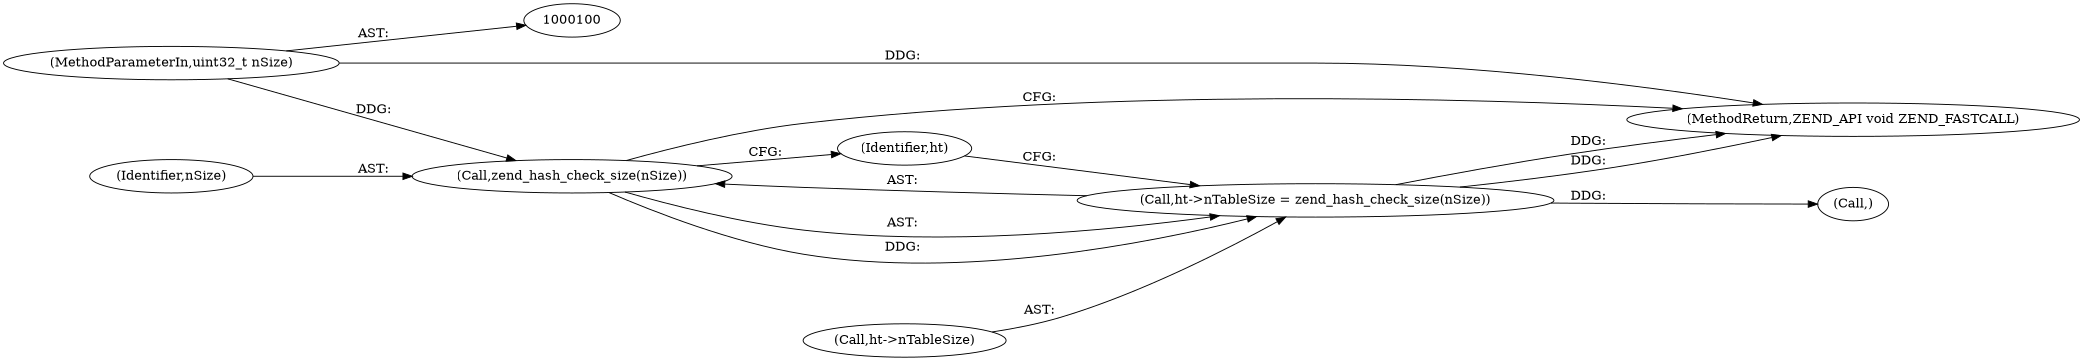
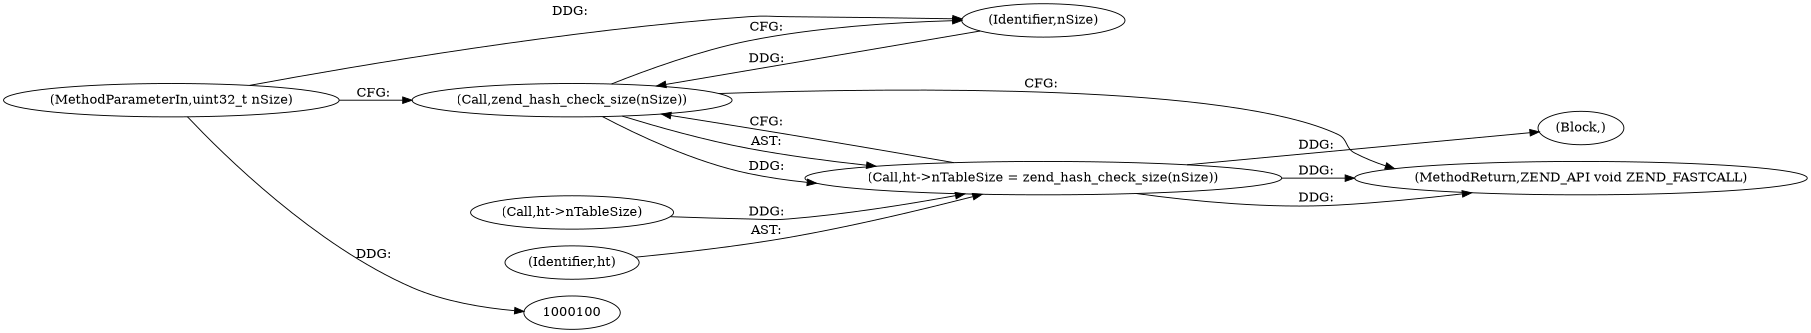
edge "(MethodParameterIn,uint32_t nSize)" -> "1000100": label "AST: " -> "DDG: "
edge "(MethodParameterIn,uint32_t nSize)" -> "(MethodReturn,ZEND_API void ZEND_FASTCALL)": now "(MethodParameterIn,uint32_t nSize)" -> "(Identifier,nSize)"
edge "(MethodParameterIn,uint32_t nSize)" -> "(Call,zend_hash_check_size(nSize))": label "DDG: " -> "CFG: "
edge "(Identifier,ht)" -> "(Call,ht->nTableSize = zend_hash_check_size(nSize))": label "CFG: " -> "AST: "
edge "(Call,zend_hash_check_size(nSize))" -> "(Identifier,ht)": now "(Call,zend_hash_check_size(nSize))" -> "(Identifier,nSize)"
edge "(Identifier,nSize)" -> "(Call,zend_hash_check_size(nSize))": label "AST: " -> "DDG: "
edge "(Call,ht->nTableSize = zend_hash_check_size(nSize))" -> "(Call,zend_hash_check_size(nSize))": label "AST: " -> "CFG: "
node "(Call,)": label "(Call,)" -> "(Block,)"
edge "(Call,ht->nTableSize)" -> "(Call,ht->nTableSize = zend_hash_check_size(nSize))": label "AST: " -> "DDG: "
